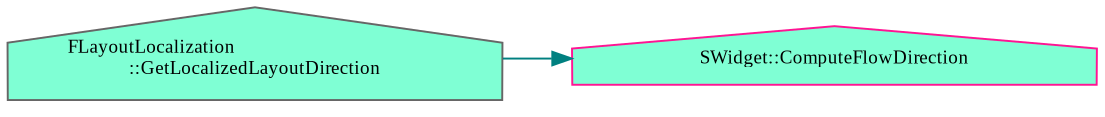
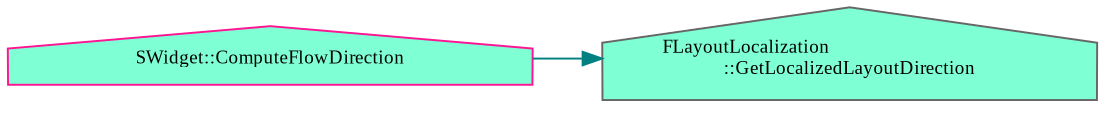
edge "FLayoutLocalization ::GetLocalizedLayoutDirection" -> "SWidget::ComputeFlowDirection": reversed
